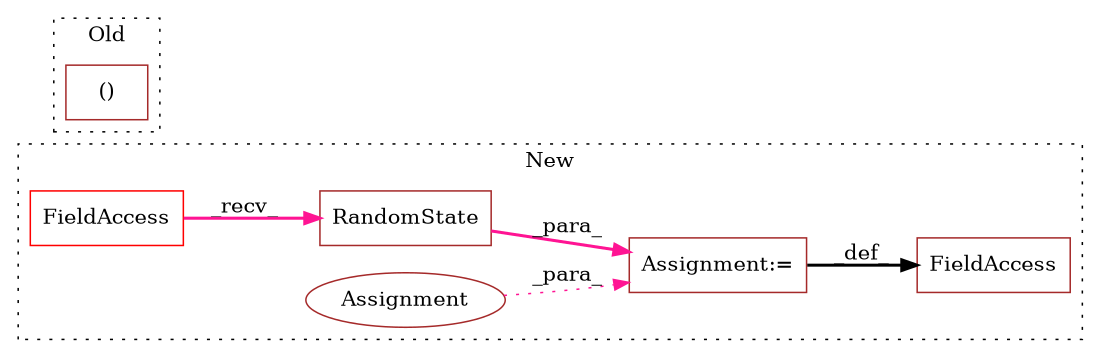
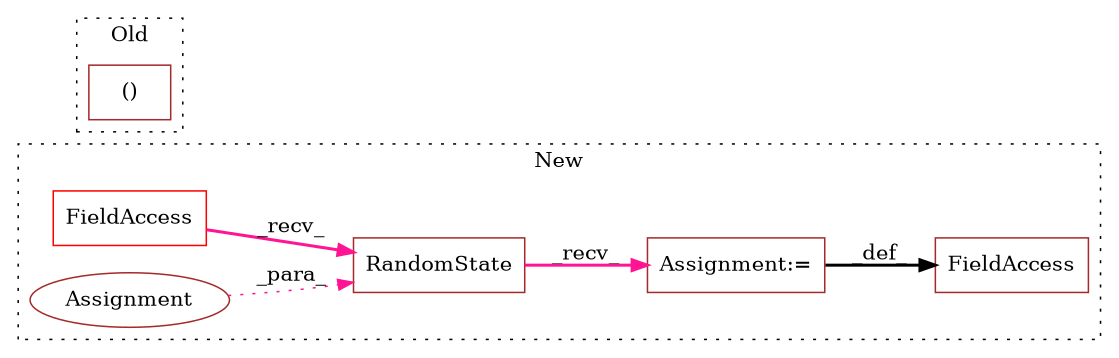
edge "RandomState" -> "Assignment:=": label "_para_" -> "_recv_"
edge "Assignment" -> "Assignment:=": now "Assignment" -> "RandomState"
